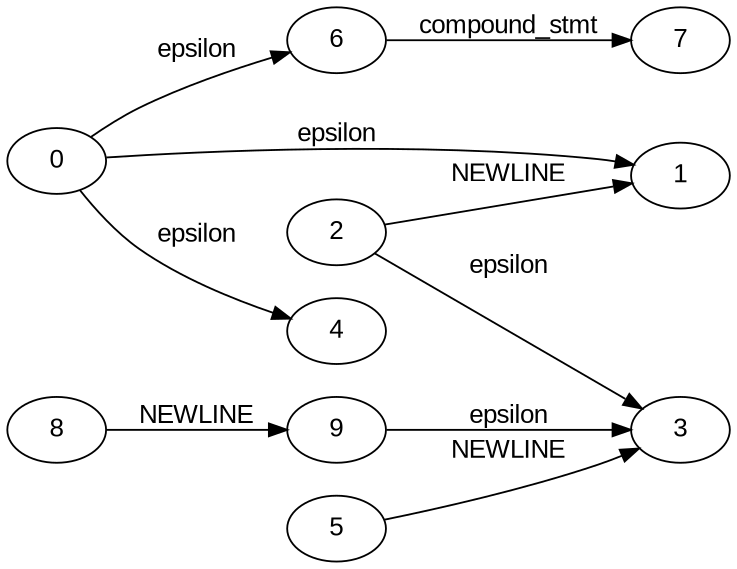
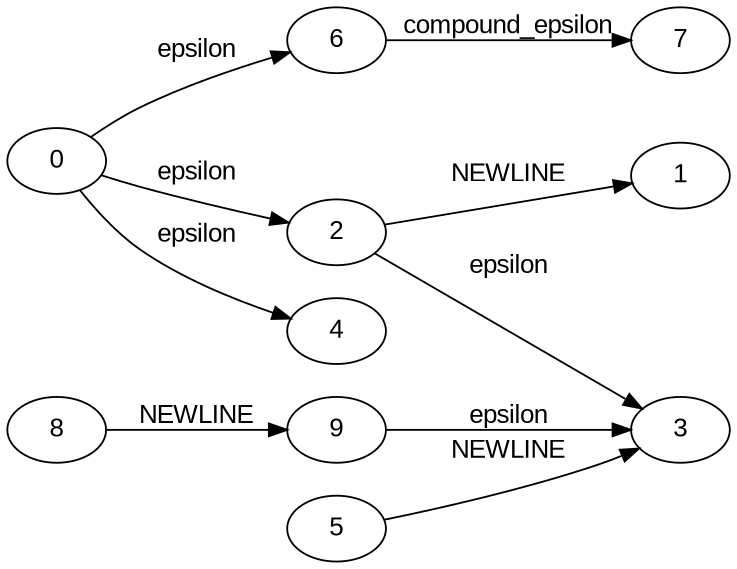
edge "6" -> "7": label "compound_stmt" -> "compound_epsilon"
edge "0" -> "1": now "0" -> "2"
